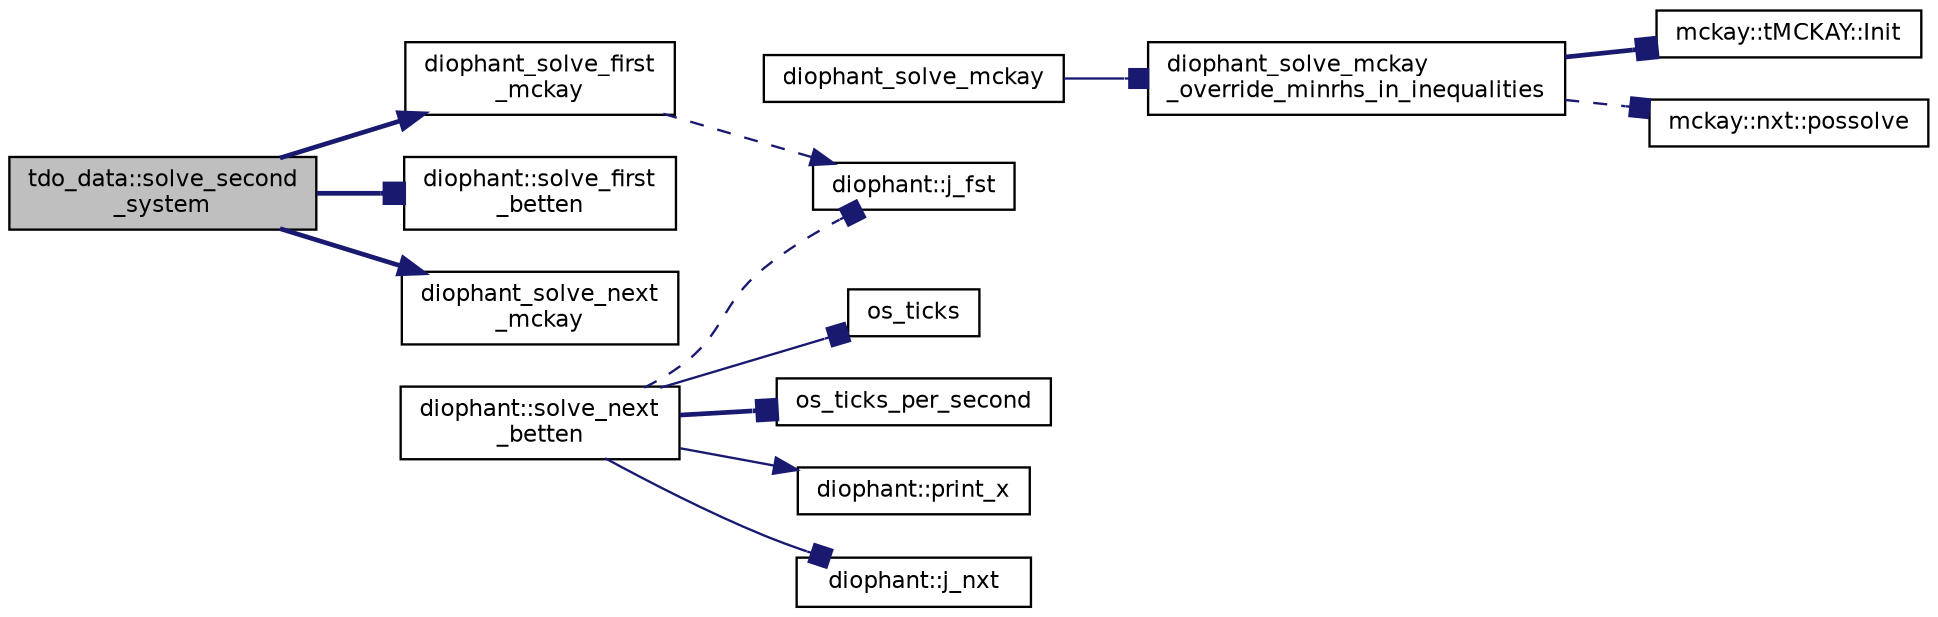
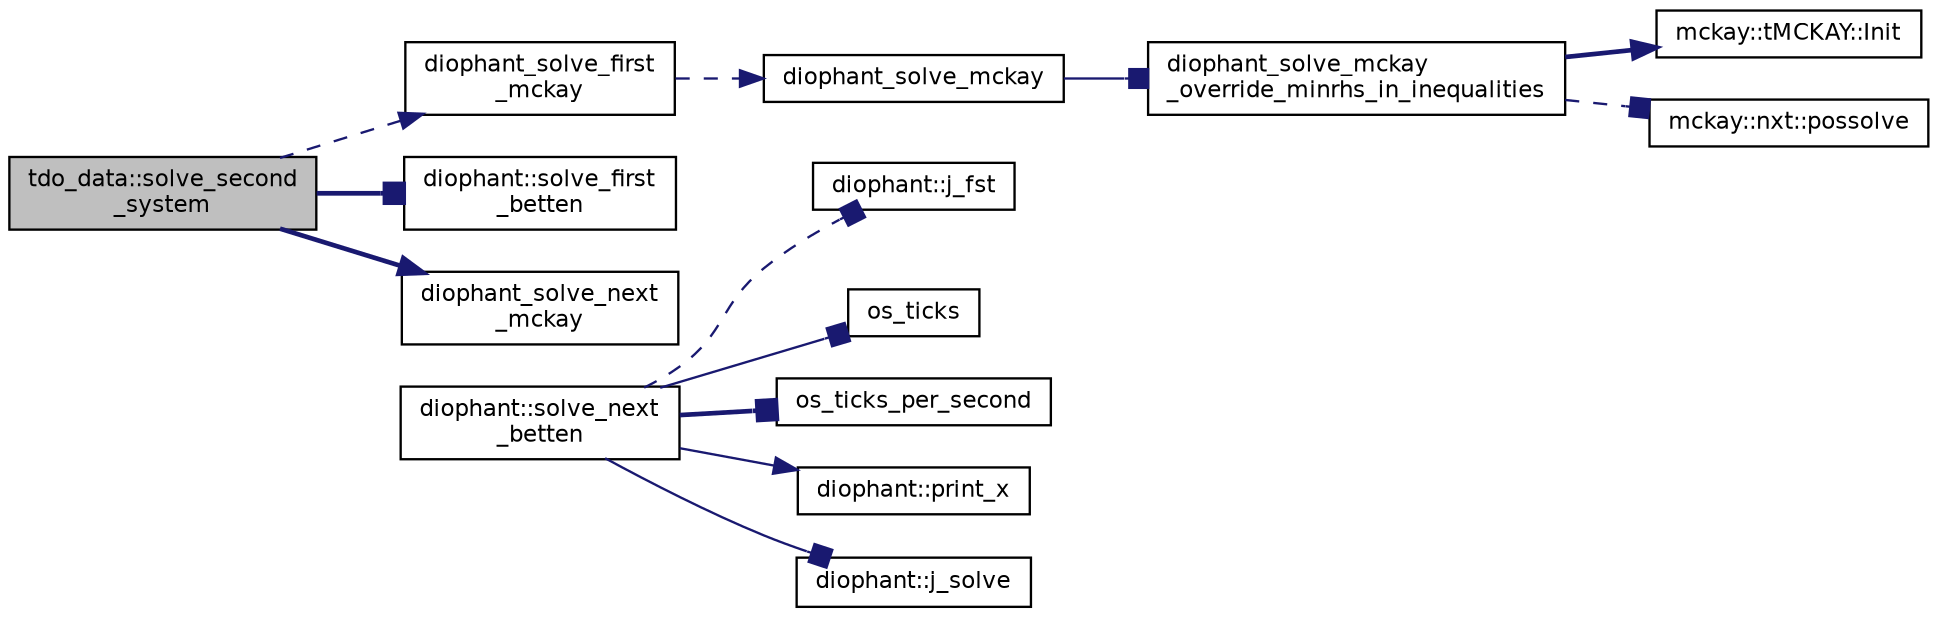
edge "diophant_solve_mckay _override_minrhs_in_inequalities" -> "mckay::tMCKAY::Init": arrowhead box -> normal
edge "diophant_solve_first _mckay" -> "diophant::j_fst": now "diophant_solve_first _mckay" -> "diophant_solve_mckay"
edge "tdo_data::solve_second _system" -> "diophant_solve_first _mckay": style bold -> dashed
node "diophant::j_nxt": label "diophant::j_nxt" -> "diophant::j_solve"
